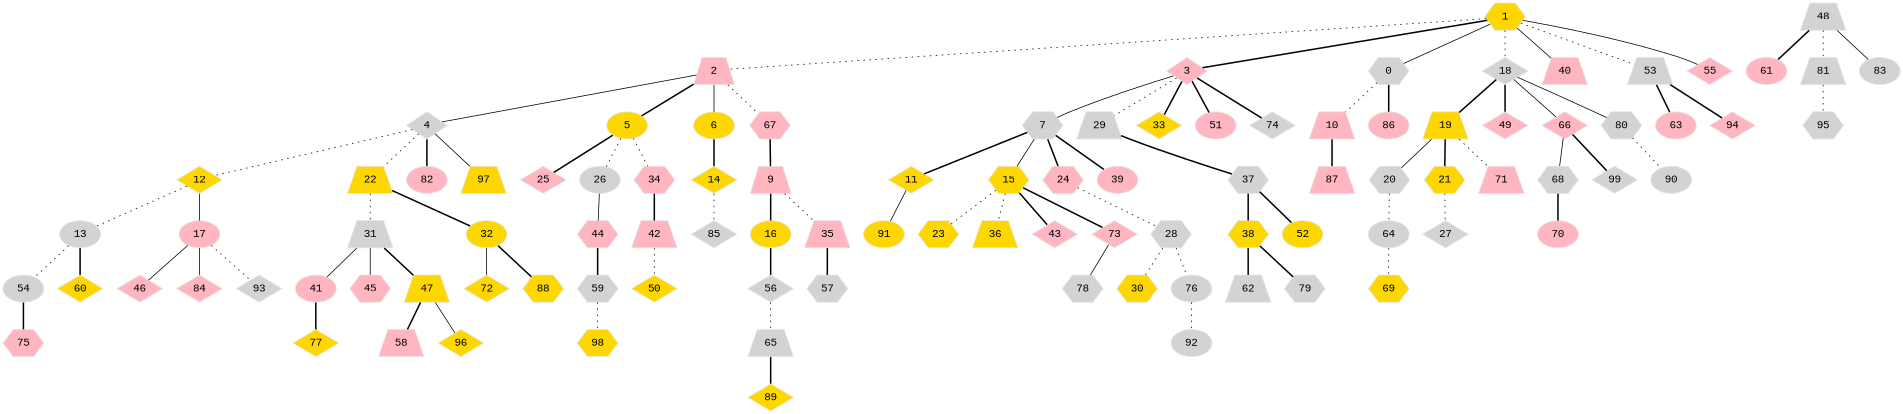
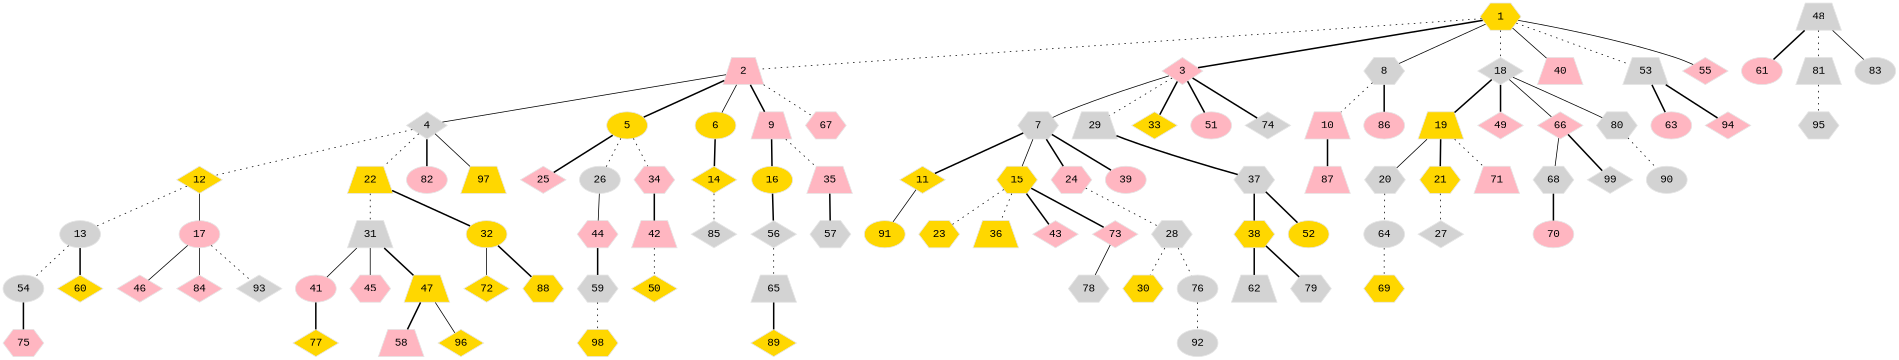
node "0": label "0" -> "8"
edge "67" -- "9": now "2" -- "9"
